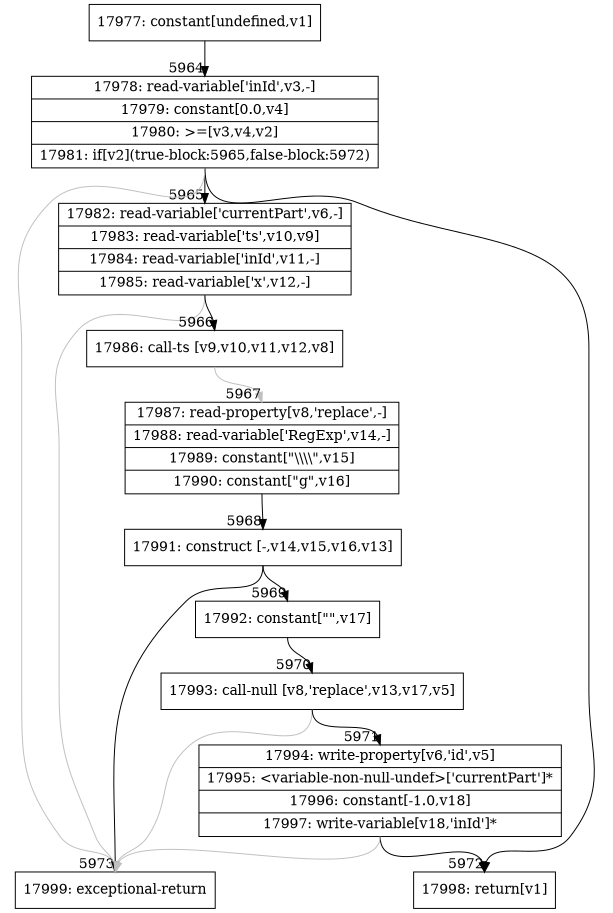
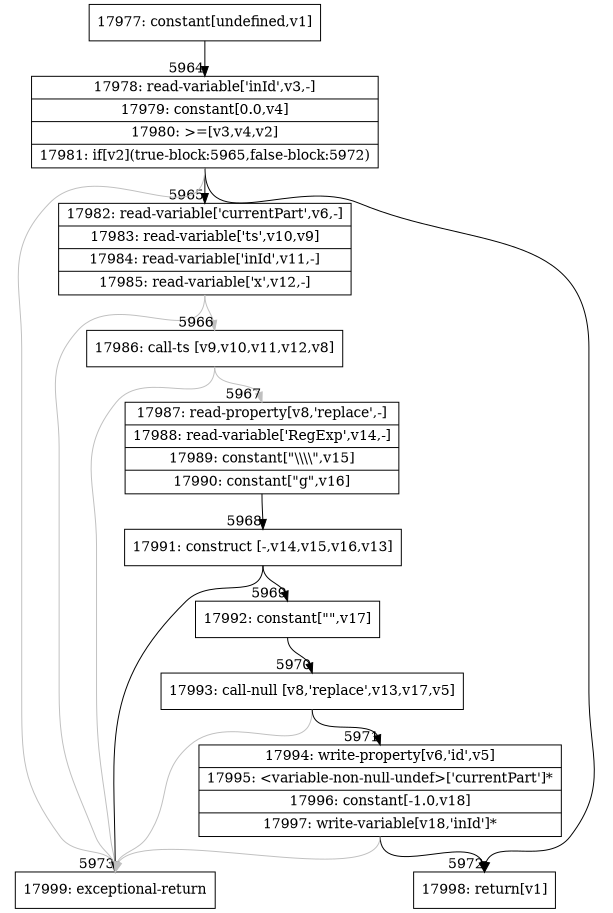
edge "17982: read-variable['currentPart',v6,-]" -> "17986: call-ts [v9,v10,v11,v12,v8]": color black -> gray
edge "17986: call-ts [v9,v10,v11,v12,v8]" -> "17999: exceptional-return": added
